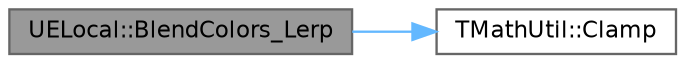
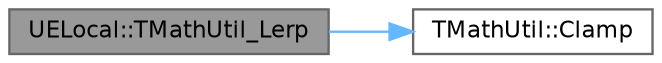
node "UELocal::BlendColors_Lerp": label "UELocal::BlendColors_Lerp" -> "UELocal::TMathUtil_Lerp"
